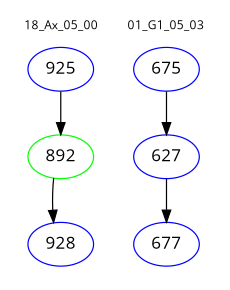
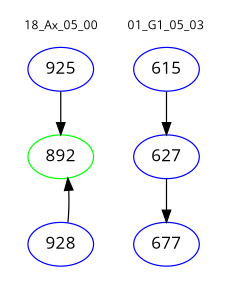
node "675": label "675" -> "615"
edge "892" -> "928": reversed
